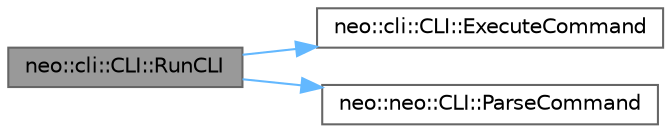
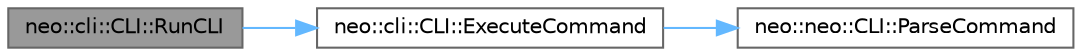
edge "neo::cli::CLI::RunCLI" -> "neo::neo::CLI::ParseCommand": now "neo::cli::CLI::ExecuteCommand" -> "neo::neo::CLI::ParseCommand"
